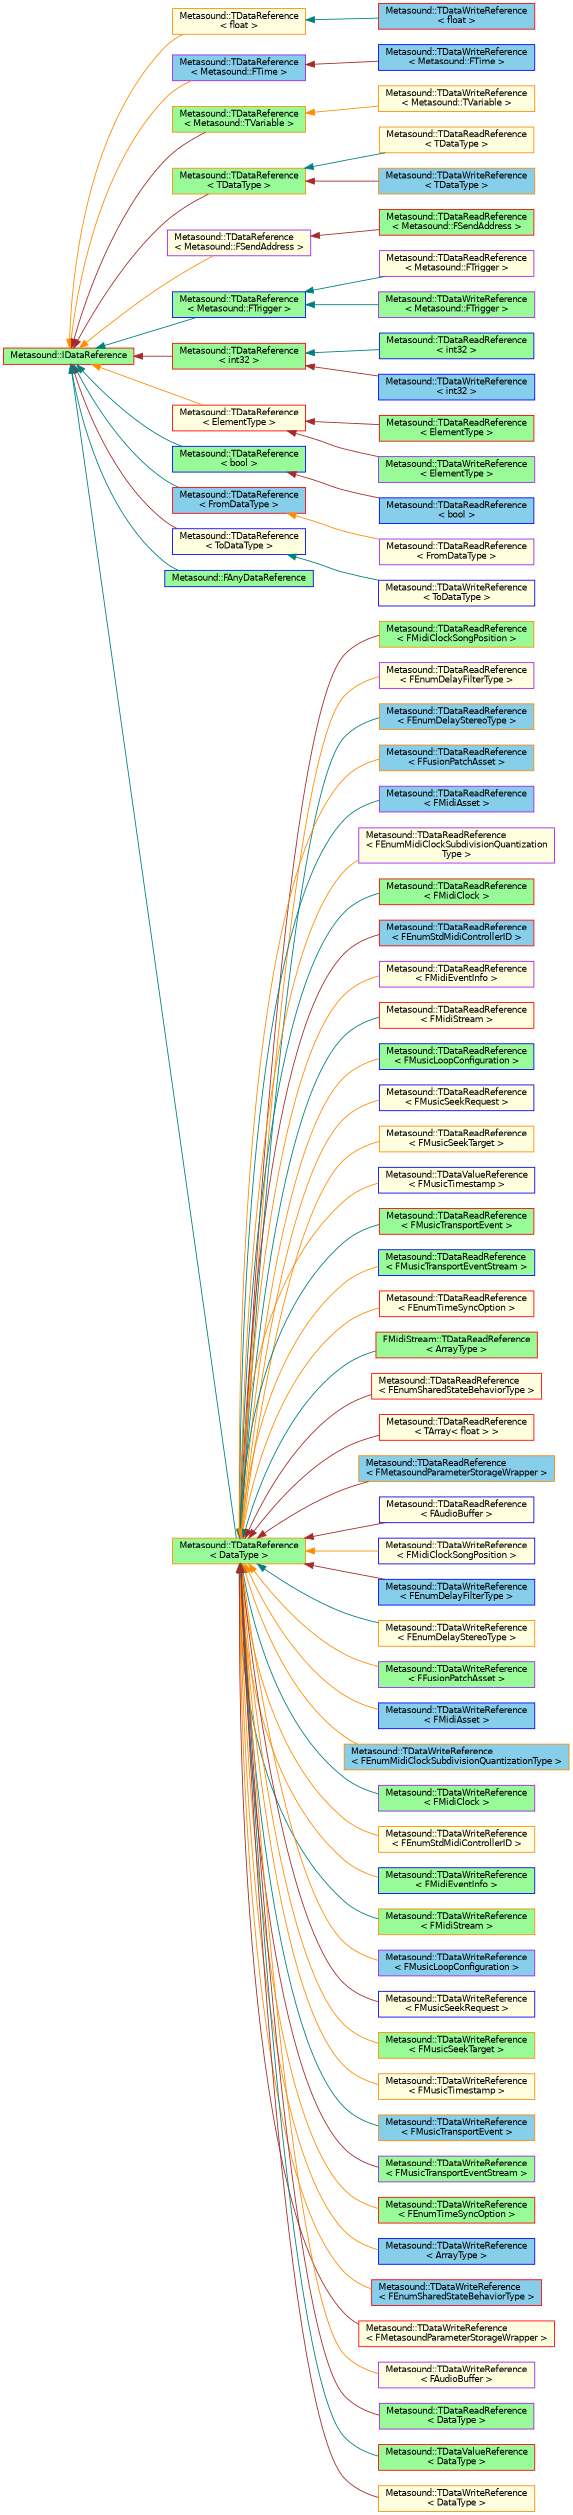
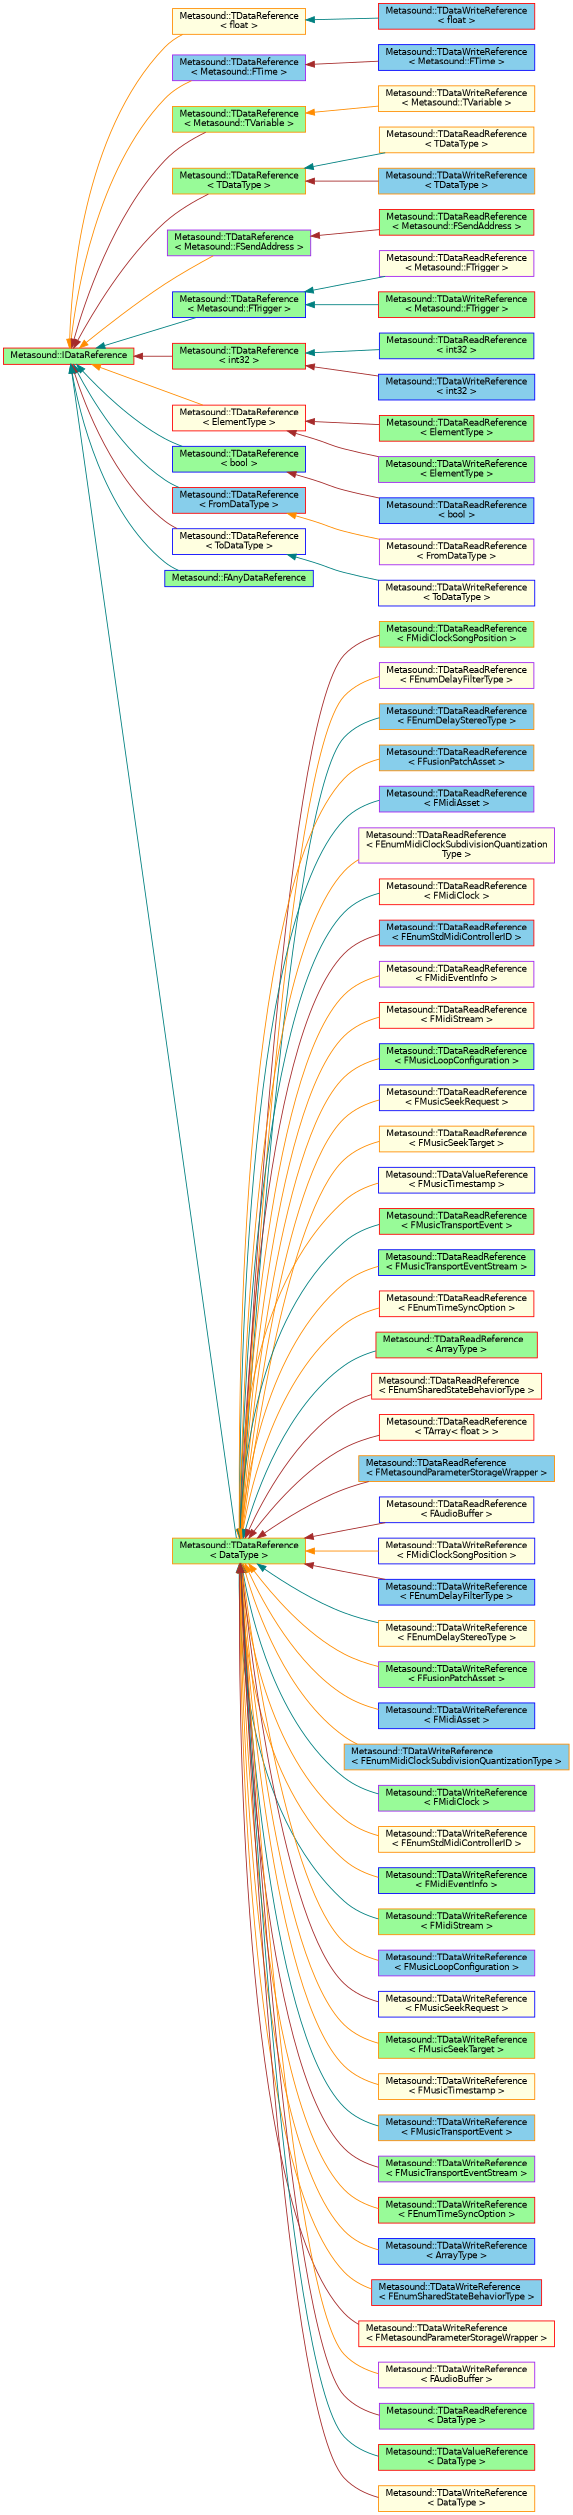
node "Metasound::TDataReference < Metasound::FSendAddress >": fillcolor lightyellow -> palegreen
node "Metasound::TDataWriteReference < Metasound::FTrigger >": color purple -> red
node "Metasound::TDataReadReference < FMidiClock >": fillcolor palegreen -> lightyellow
edge "Metasound::TDataReadReference < FMidiStream >" -> "Metasound::TDataReference < DataType >": color teal -> darkorange
node "FMidiStream::TDataReadReference < ArrayType >": label "FMidiStream::TDataReadReference < ArrayType >" -> "Metasound::TDataReadReference < ArrayType >"
